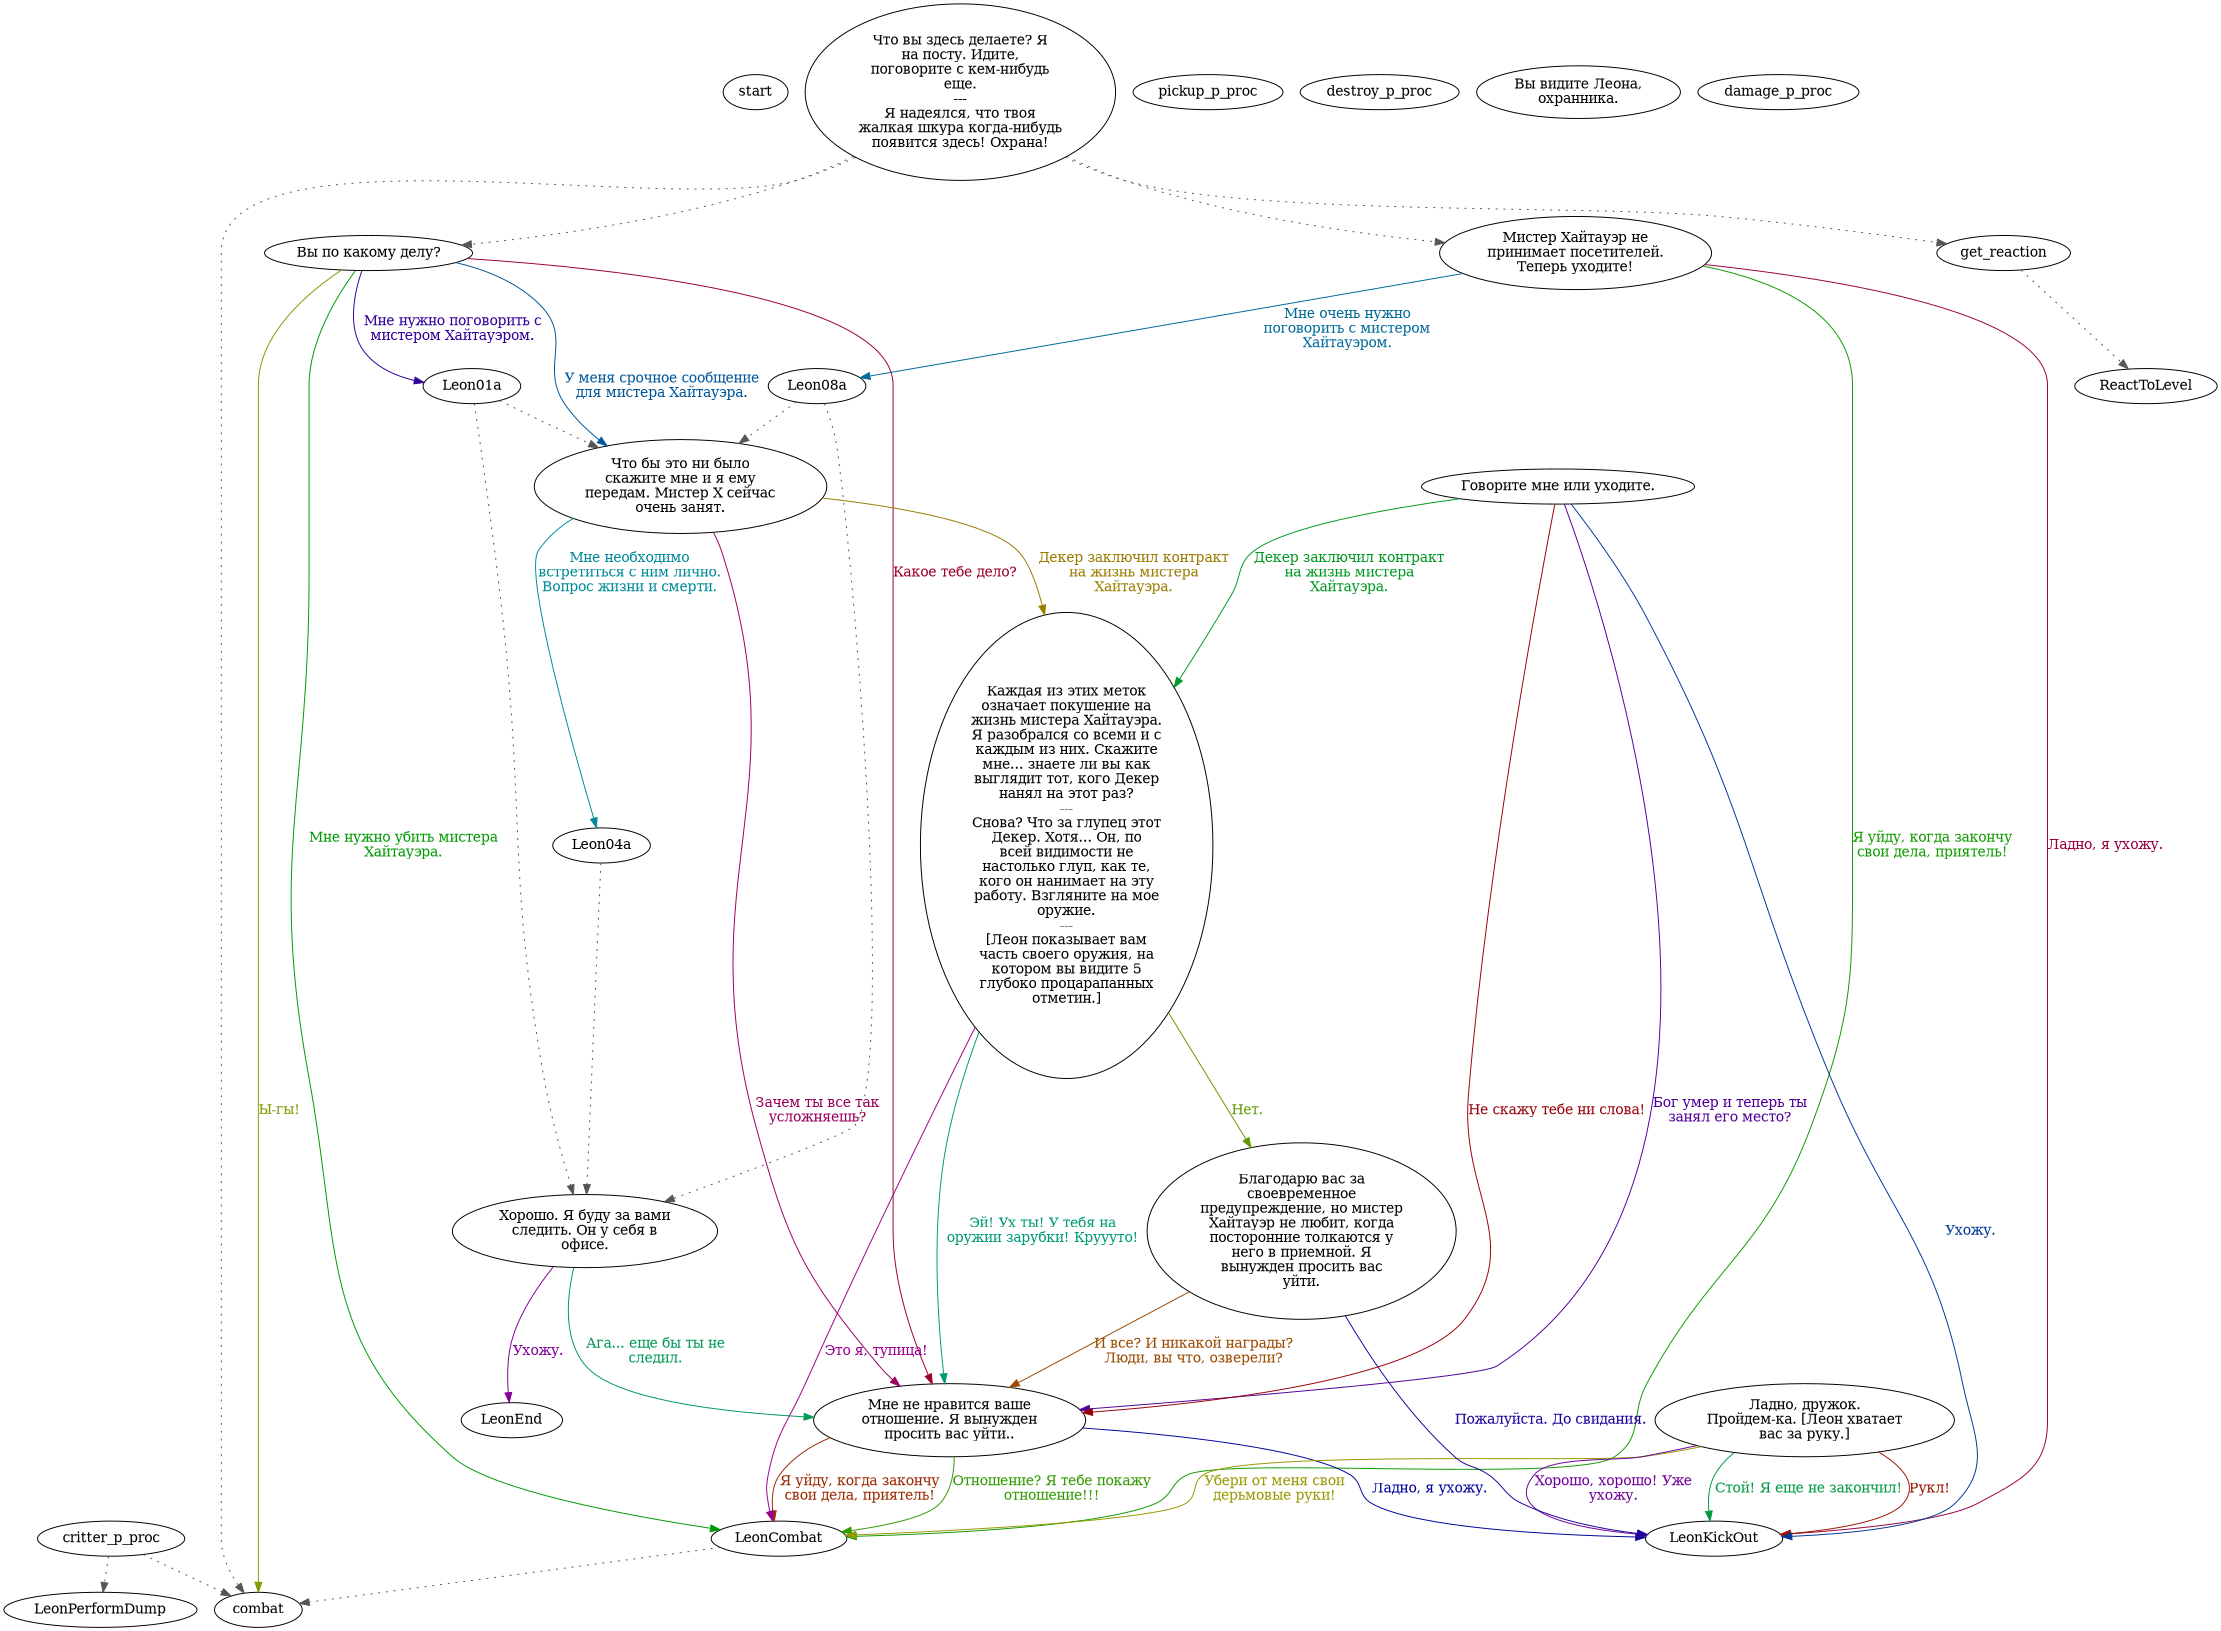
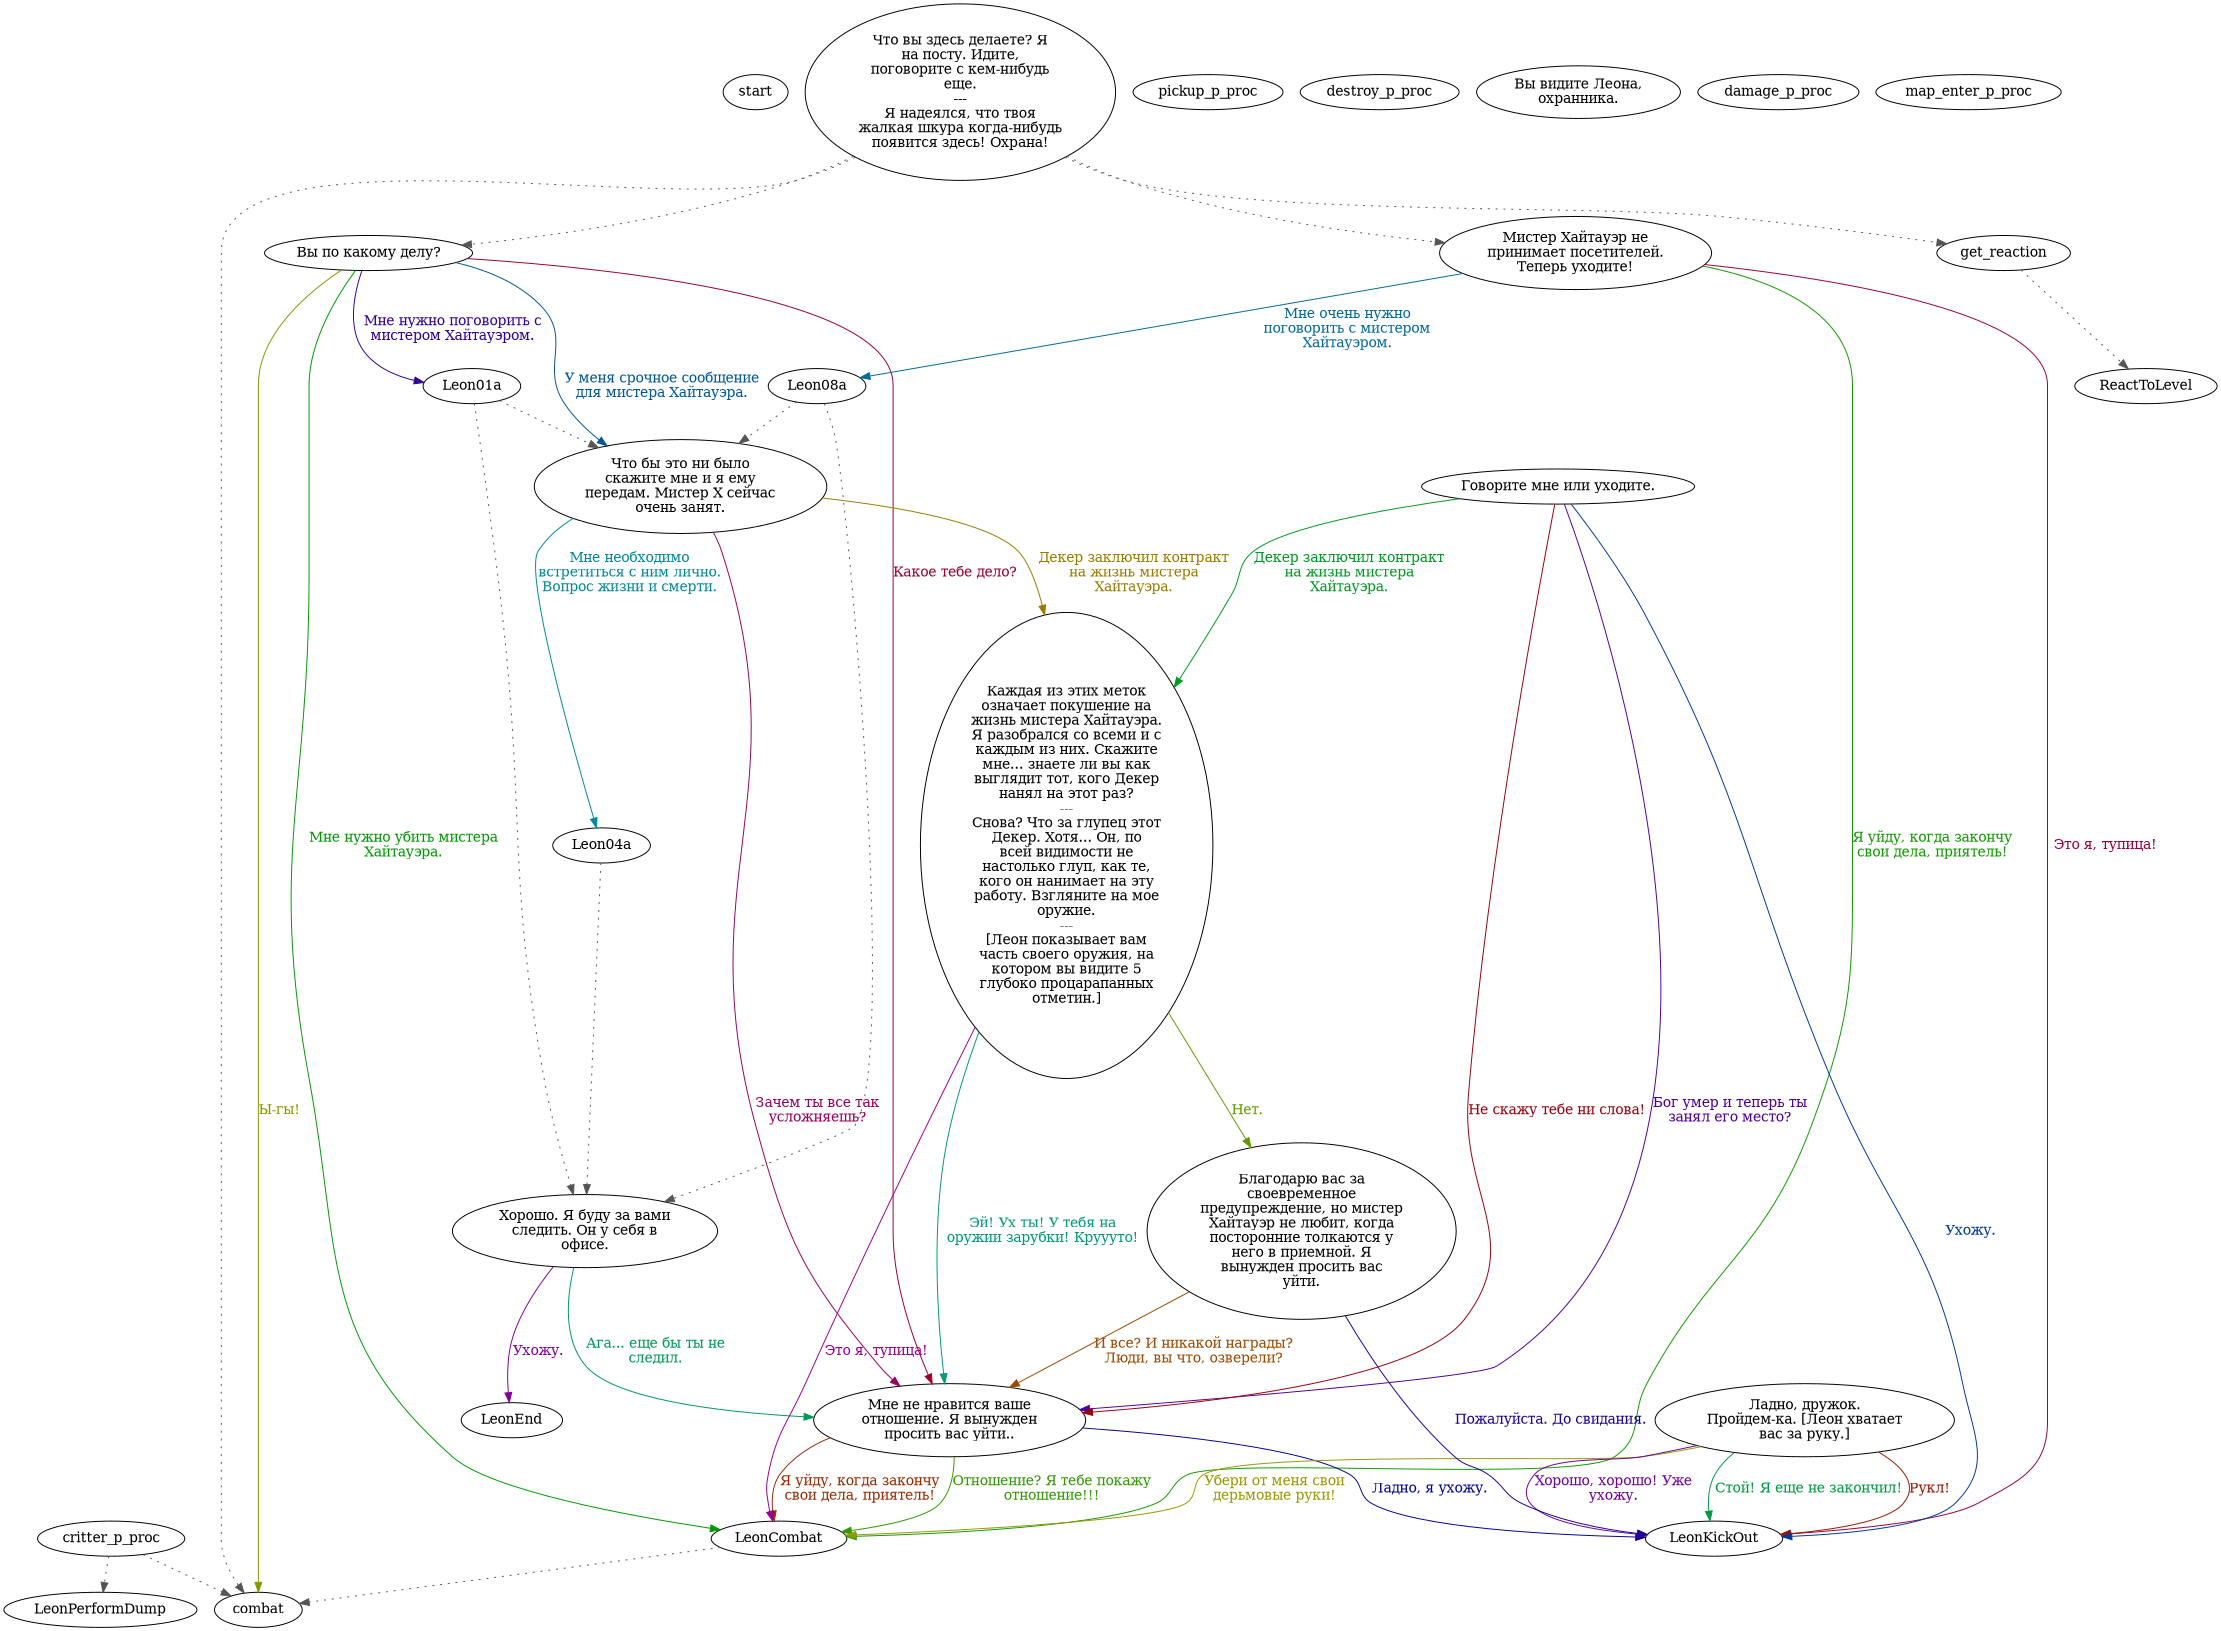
node "map_enter_p_proc": added
edge "Мистер Хайтауэр не принимает посетителей. Теперь уходите!" -> "LeonKickOut": label "Ладно, я ухожу." -> "Это я, тупица!"
